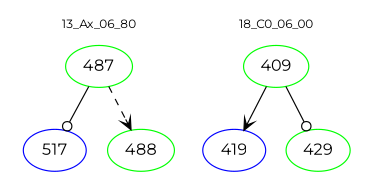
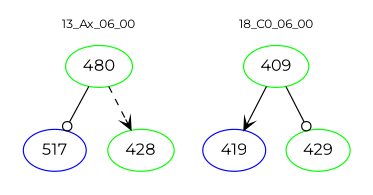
cluster "13_Ax_06_80": label "13_Ax_06_80" -> "13_Ax_06_00"
node "487": label "487" -> "480"
node "488": label "488" -> "428"
